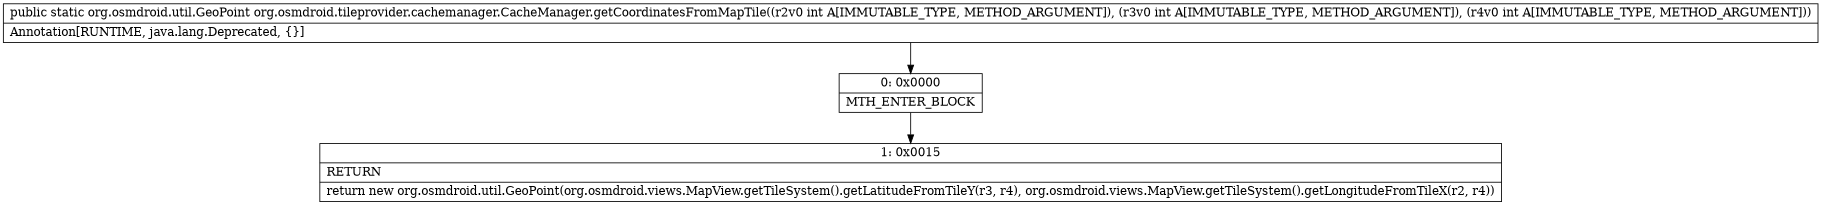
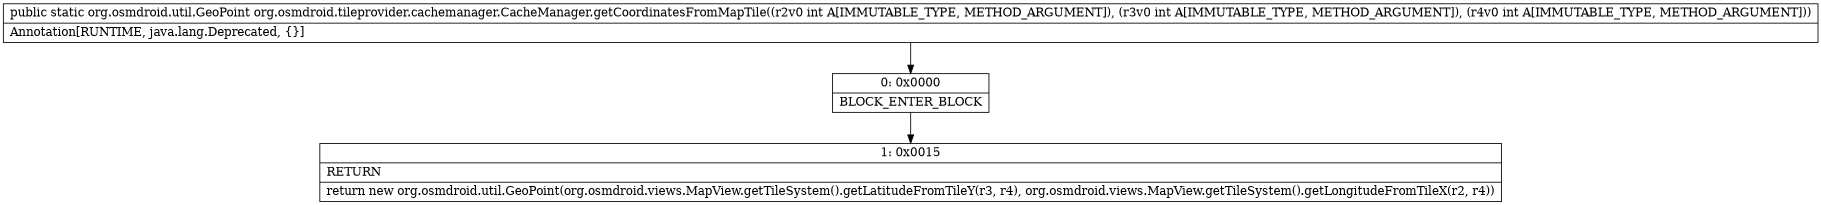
node "0: 0x0000": text "MTH_ENTER_BLOCK" -> "BLOCK_ENTER_BLOCK"
